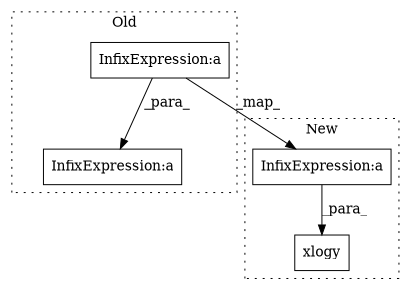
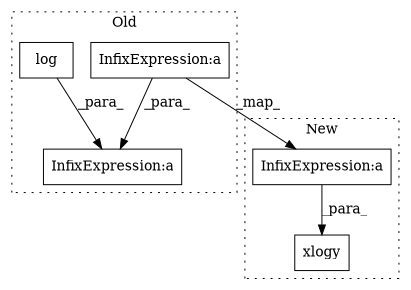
node "log": added
